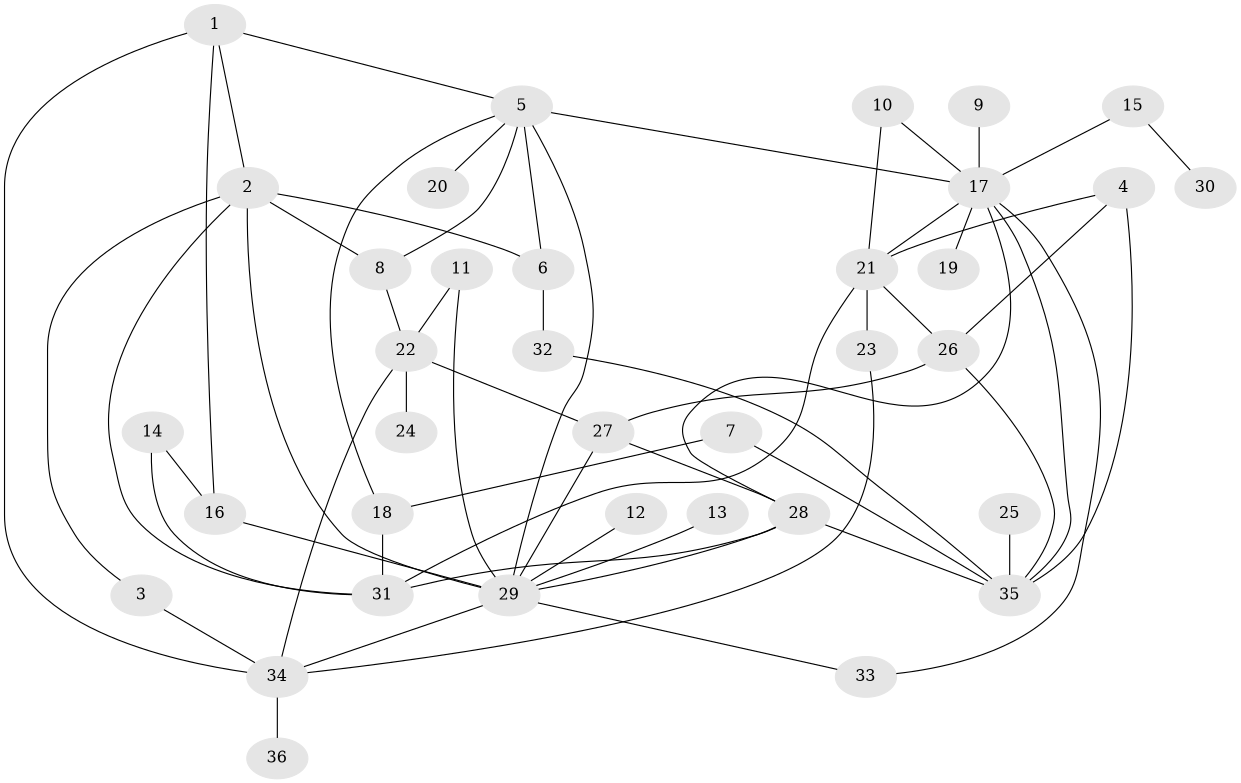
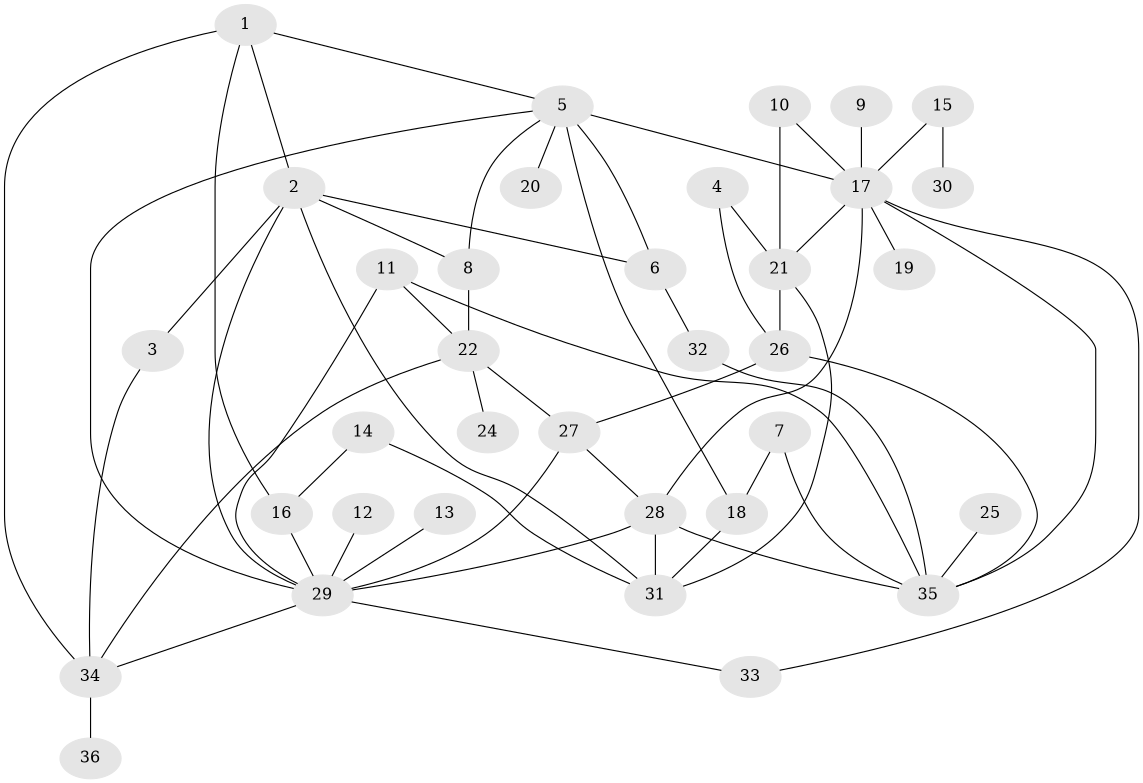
node "23": removed
edge "4" -- "35": now "11" -- "35"
